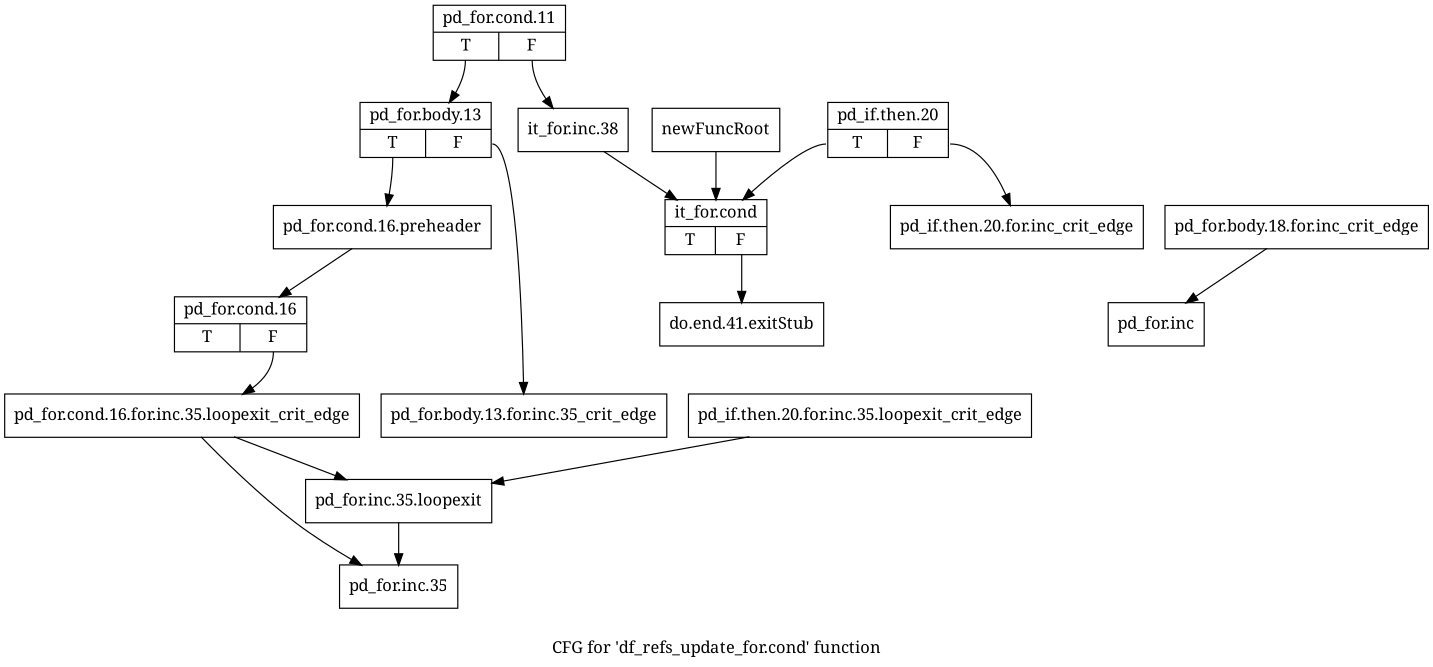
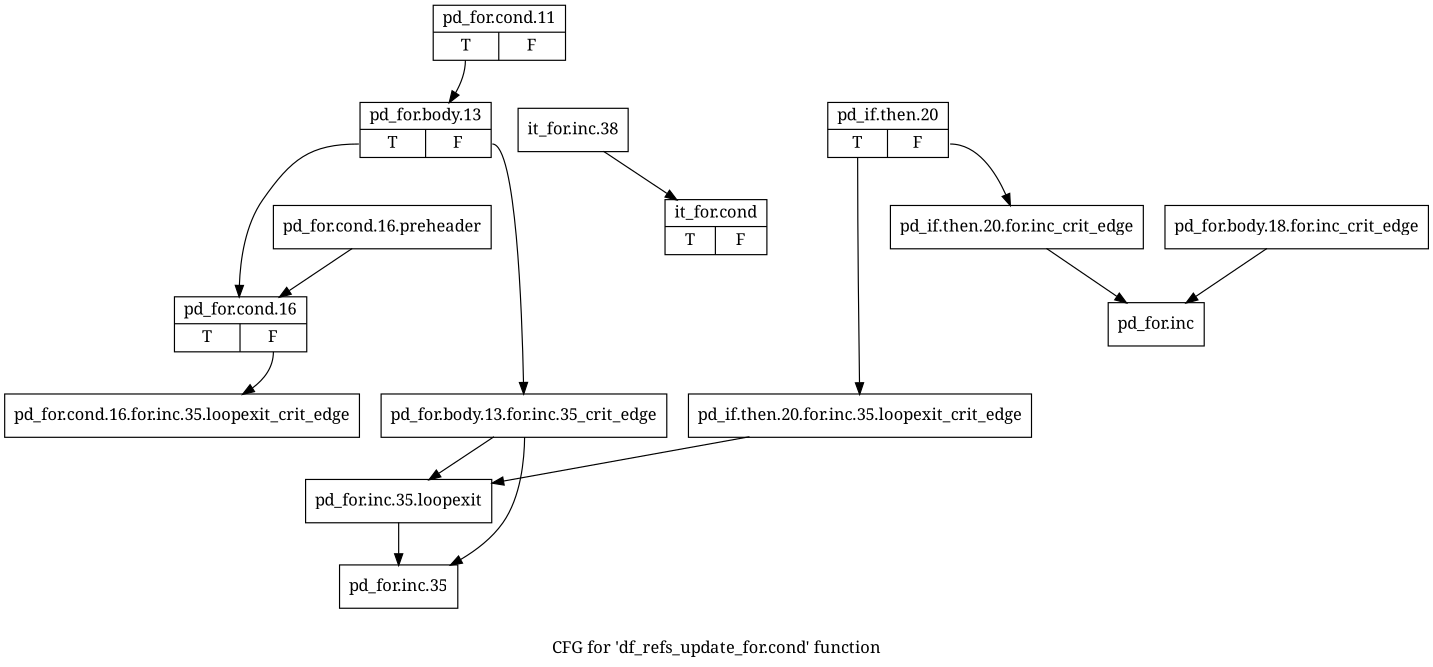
edge "pd_for.cond.11" -> "it_for.inc.38": removed
node "newFuncRoot": removed
edge "pd_if.then.20" -> "it_for.cond": now "pd_if.then.20" -> "pd_if.then.20.for.inc.35.loopexit_crit_edge"
edge "pd_for.body.13" -> "pd_for.cond.16.preheader": now "pd_for.body.13" -> "pd_for.cond.16"
edge "pd_if.then.20.for.inc_crit_edge" -> "pd_for.inc": added
node "do.end.41.exitStub": removed
edge "pd_for.cond.16.for.inc.35.loopexit_crit_edge" -> "pd_for.inc.35.loopexit": now "pd_for.body.13.for.inc.35_crit_edge" -> "pd_for.inc.35.loopexit"
edge "pd_for.cond.16.for.inc.35.loopexit_crit_edge" -> "pd_for.inc.35": now "pd_for.body.13.for.inc.35_crit_edge" -> "pd_for.inc.35"
